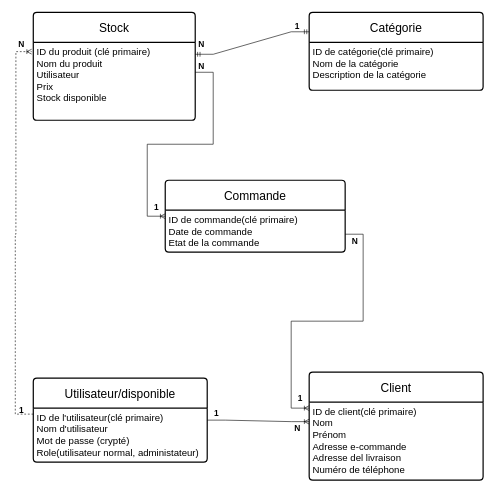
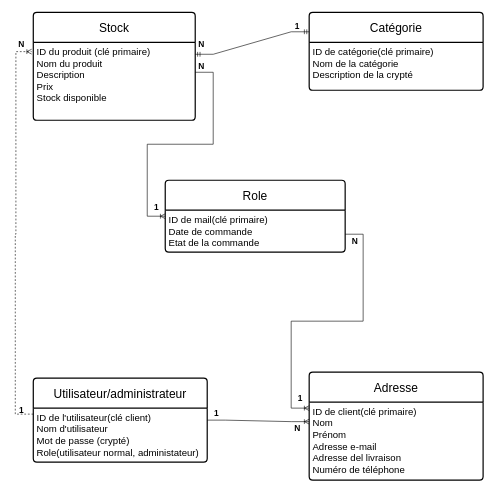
node "ID de catégorie(clé primaire) Nom de la catégorie Description de la catégorie": label "ID de catégorie(clé primaire) Nom de la catégorie Description de la catégorie" -> "ID de catégorie(clé primaire) Nom de la catégorie Description de la crypté"
node "ID du produit (clé primaire) Nom du produit Utilisateur Prix Stock disponible": label "ID du produit (clé primaire) Nom du produit Utilisateur Prix Stock disponible" -> "ID du produit (clé primaire) Nom du produit Description Prix Stock disponible"
node "Commande": label "Commande" -> "Role"
node "ID de commande(clé primaire) Date de commande Etat de la commande": label "ID de commande(clé primaire) Date de commande Etat de la commande" -> "ID de mail(clé primaire) Date de commande Etat de la commande"
node "Client": label "Client" -> "Adresse"
node "Utilisateur/disponible": label "Utilisateur/disponible" -> "Utilisateur/administrateur"
node "ID de l'utilisateur(clé primaire) Nom d'utilisateur Mot de passe (crypté) Role(utilisateur normal, administateur)": label "ID de l'utilisateur(clé primaire) Nom d'utilisateur Mot de passe (crypté) Role(utilisateur normal, administateur)" -> "ID de l'utilisateur(clé client) Nom d'utilisateur Mot de passe (crypté) Role(utilisateur normal, administateur)"
node "ID de client(clé primaire) Nom Prénom Adresse e-commande Adresse del livraison Numéro de téléphone": label "ID de client(clé primaire) Nom Prénom Adresse e-commande Adresse del livraison Numéro de téléphone" -> "ID de client(clé primaire) Nom Prénom Adresse e-mail Adresse del livraison Numéro de téléphone"
